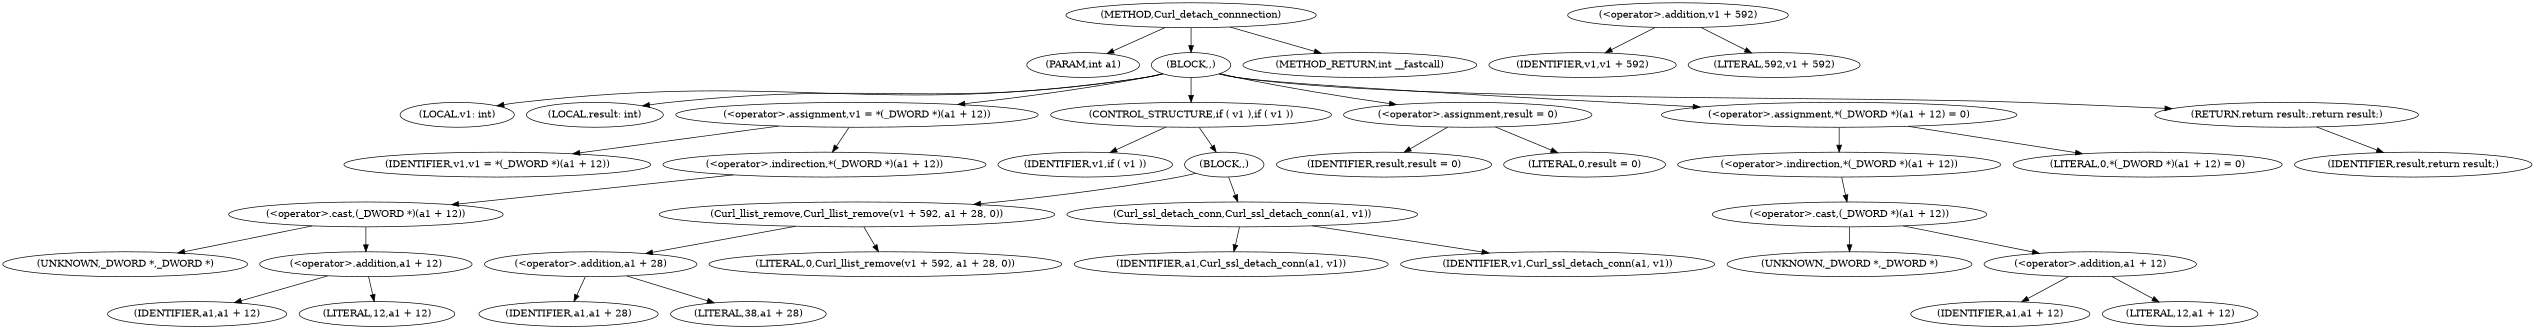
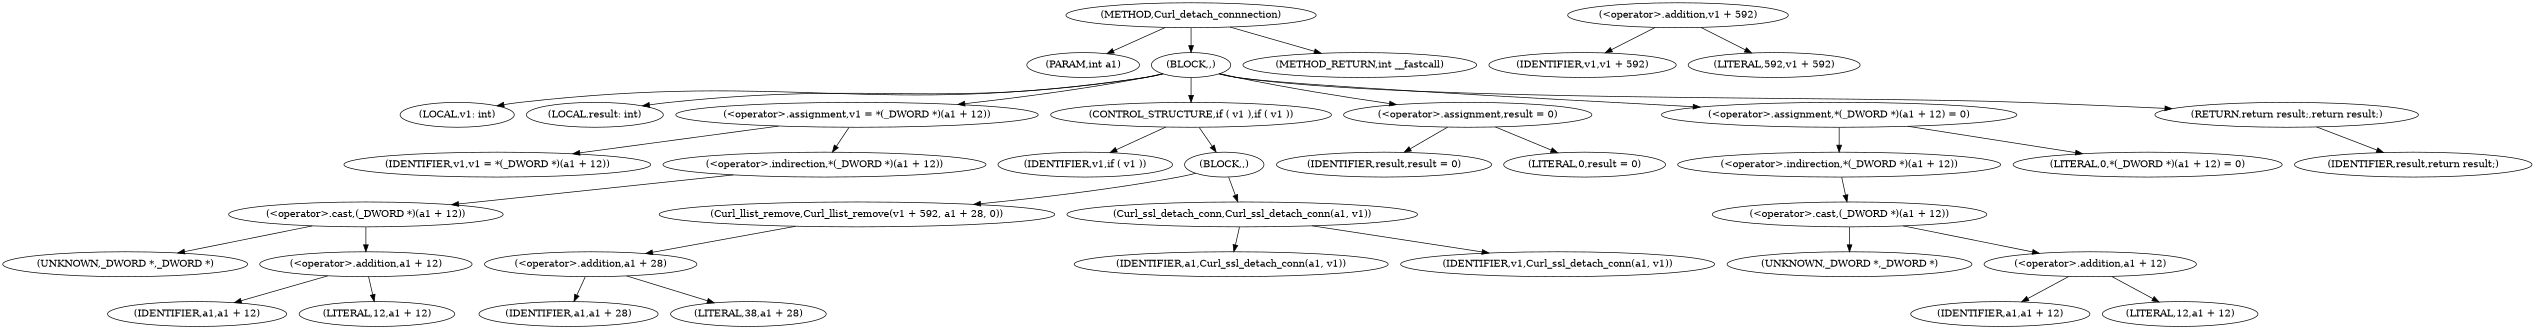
node "(LITERAL,0,Curl_llist_remove(v1 + 592, a1 + 28, 0))": removed
